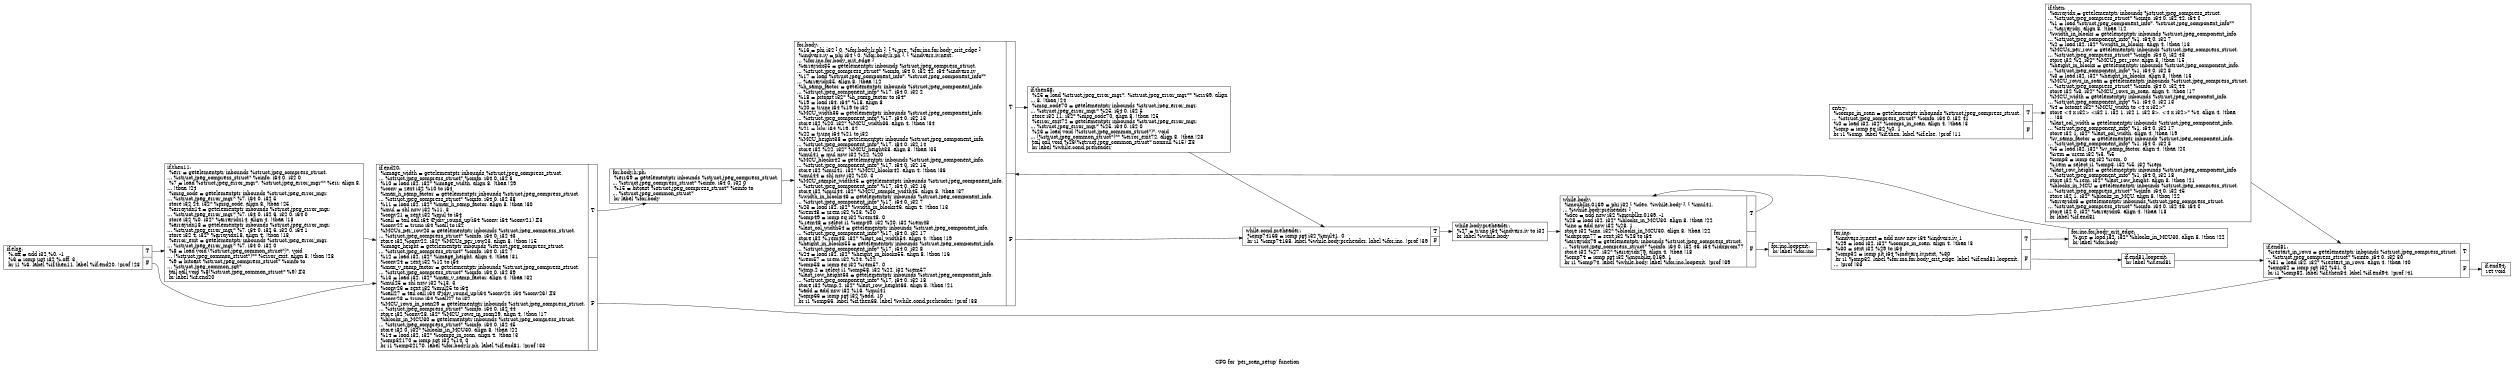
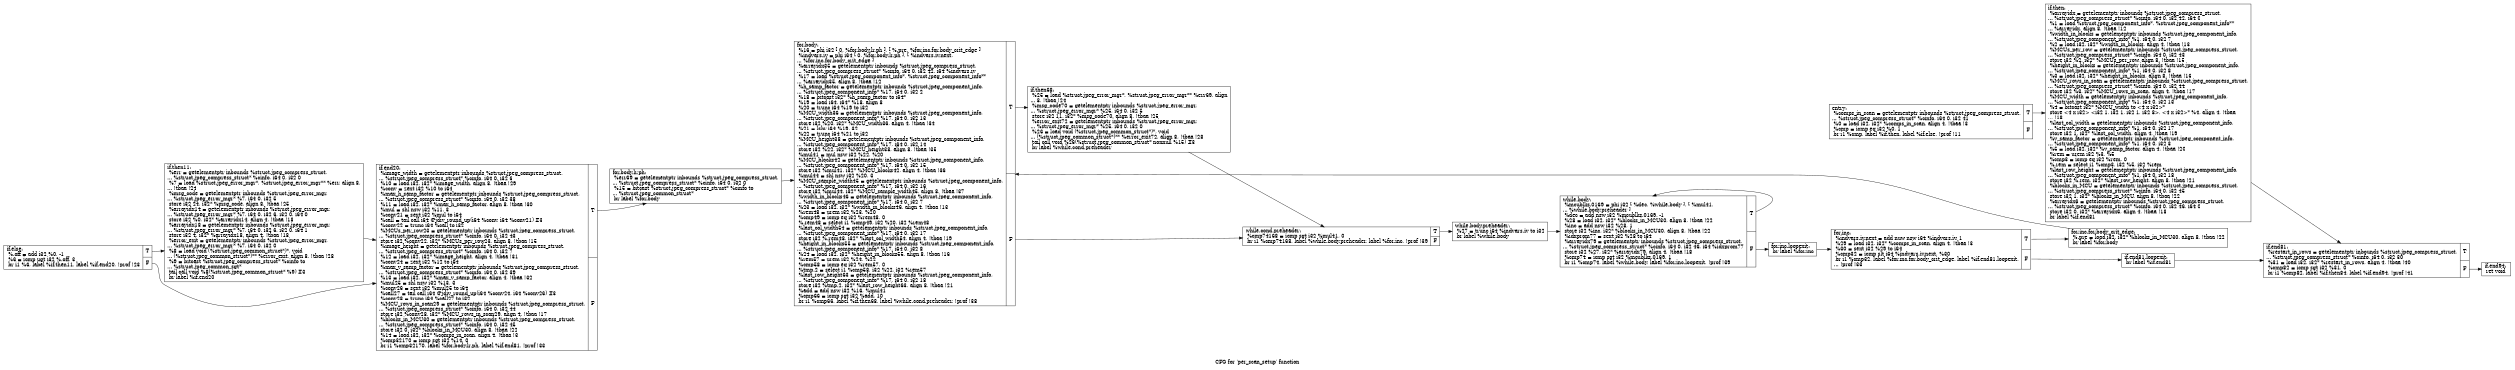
node "if.then:": text "... !38" -> "... !18"
edge "if.end20:" -> "if.end81:": removed
